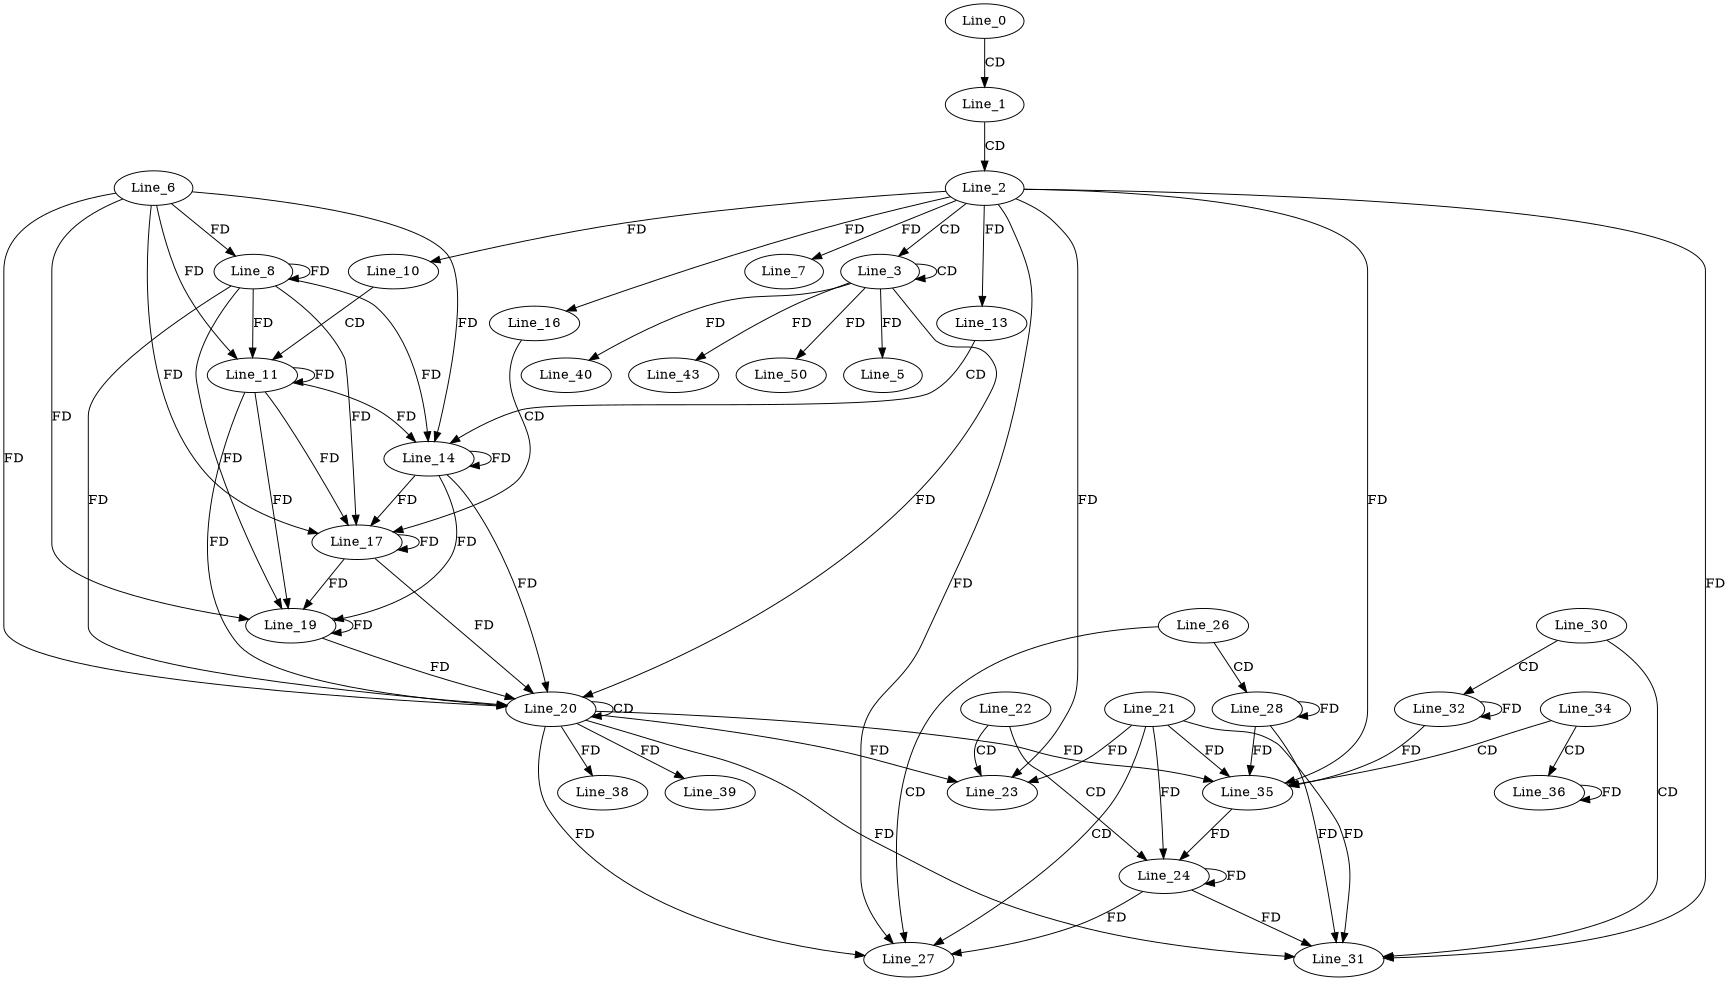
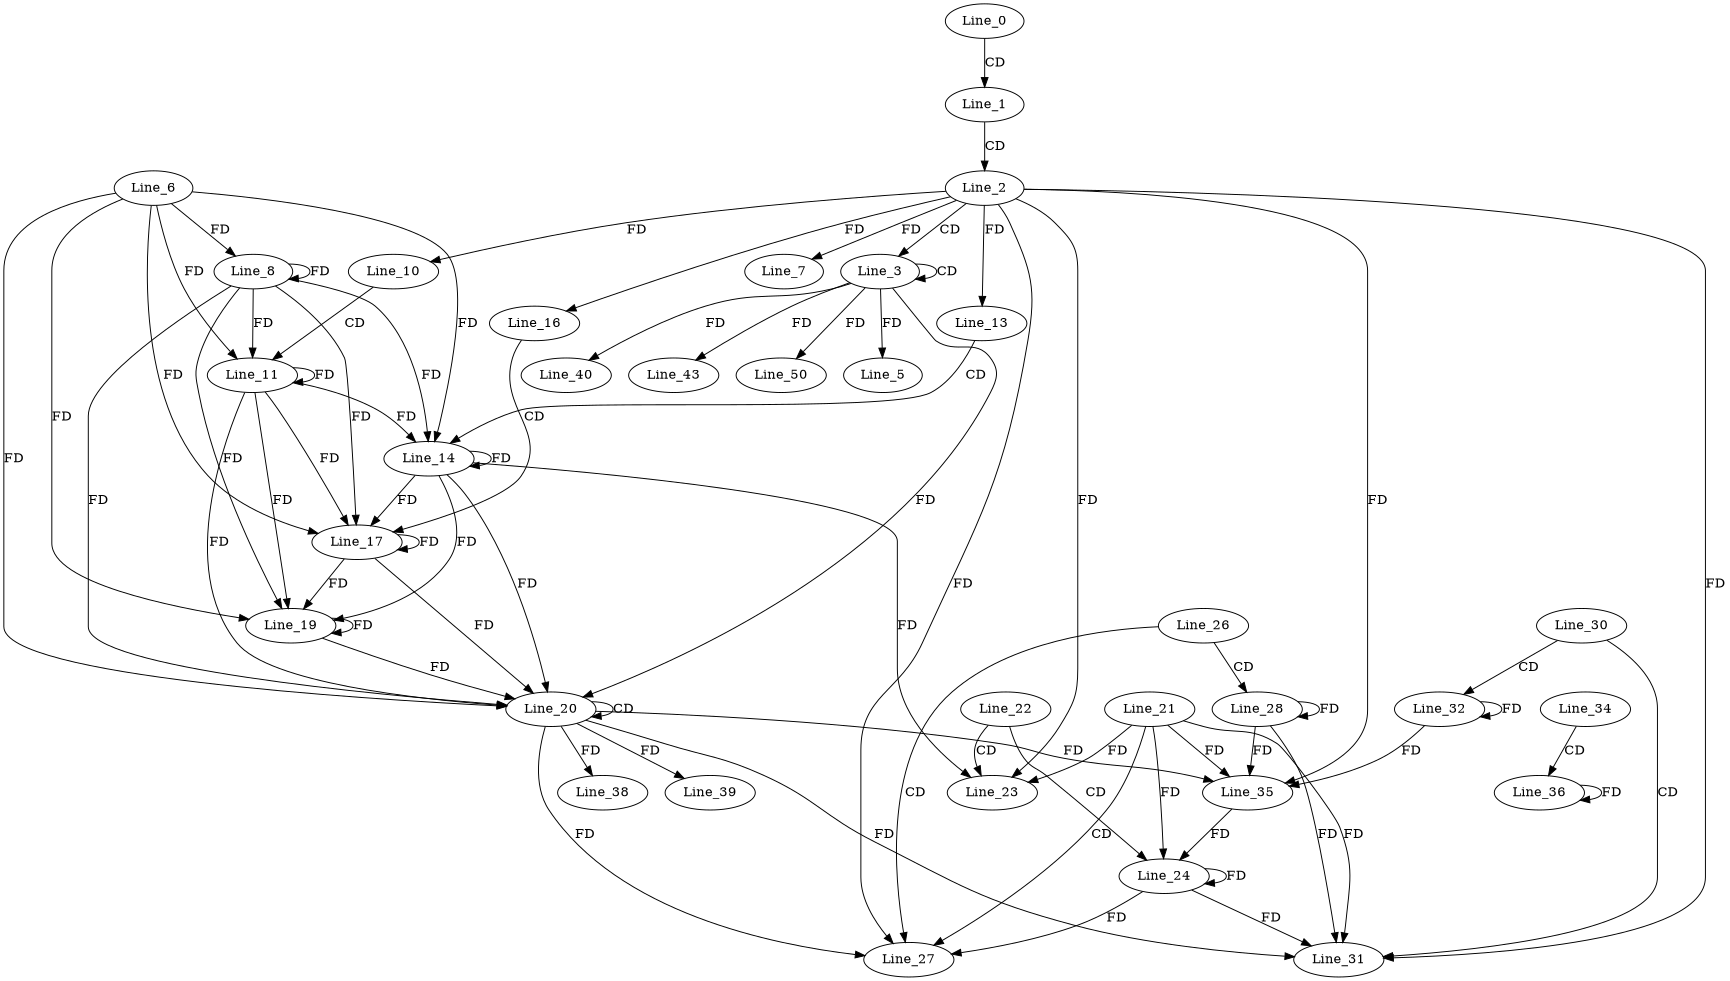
edge "Line_20" -> "Line_23": now "Line_14" -> "Line_23"
edge "Line_34" -> "Line_35": removed, label "CD"
